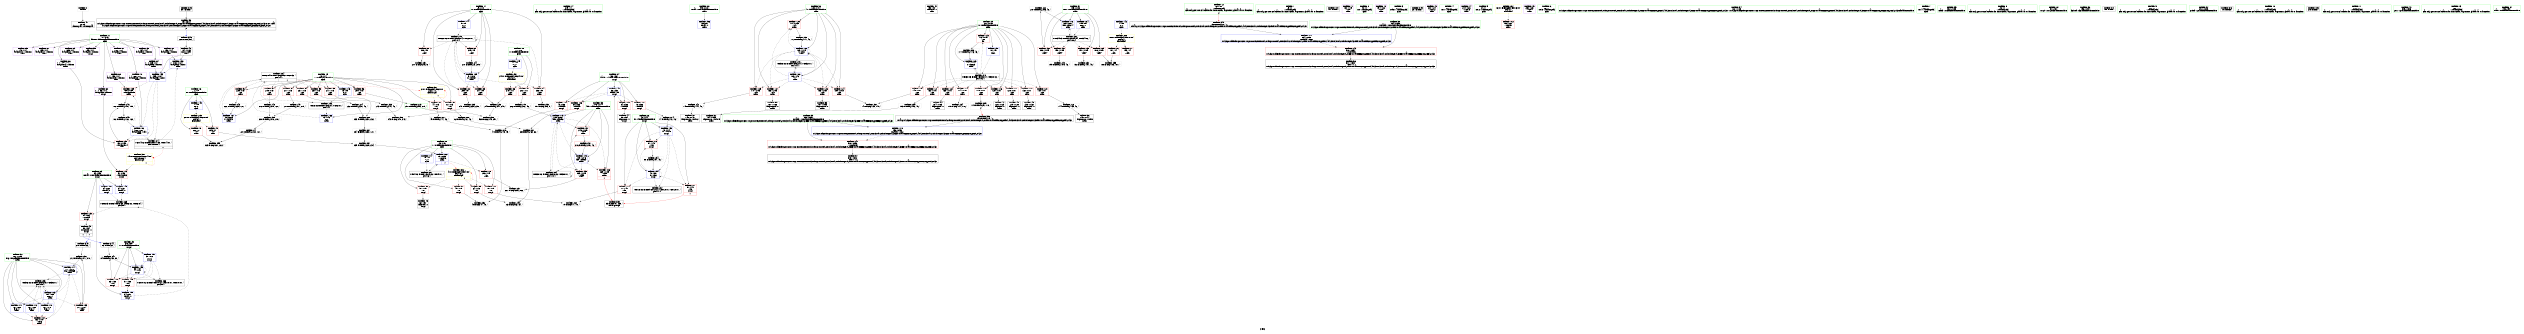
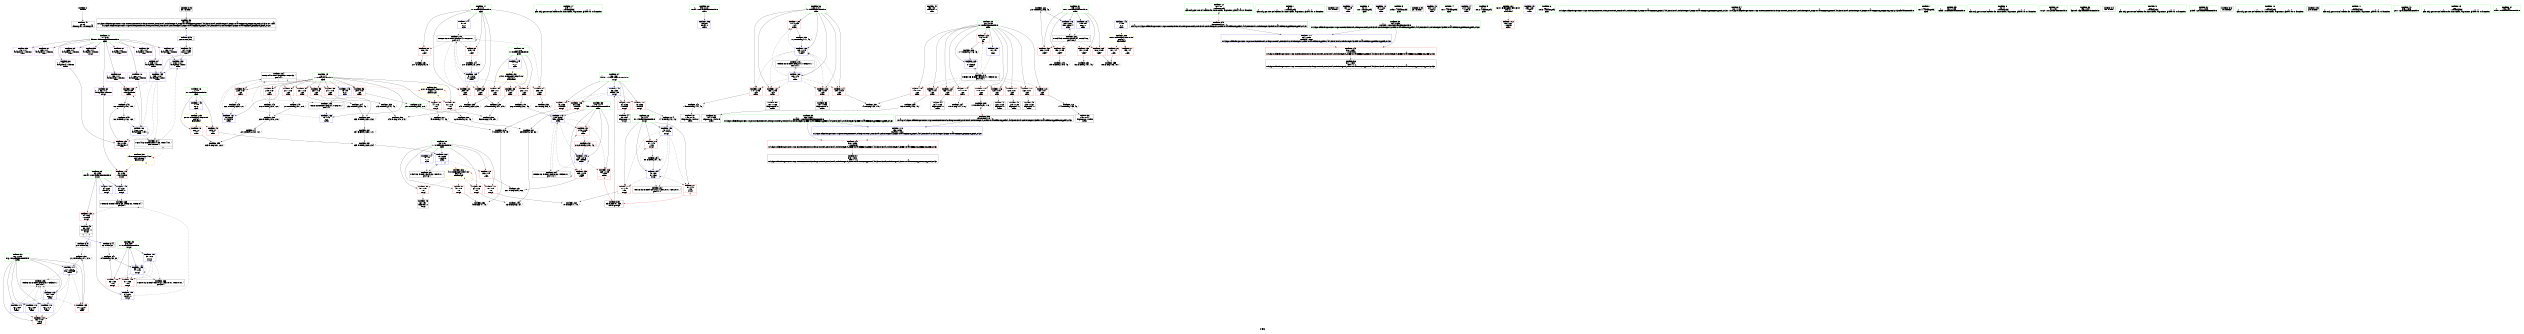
node "NodeID: 85": added
